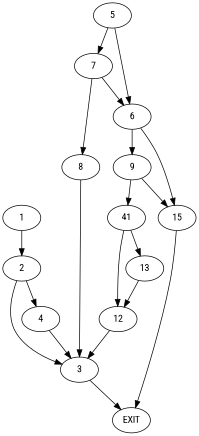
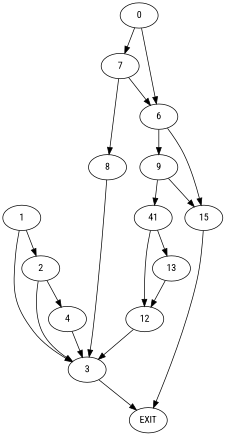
node "5": label "5" -> "0"
edge "1" -> "3": added
